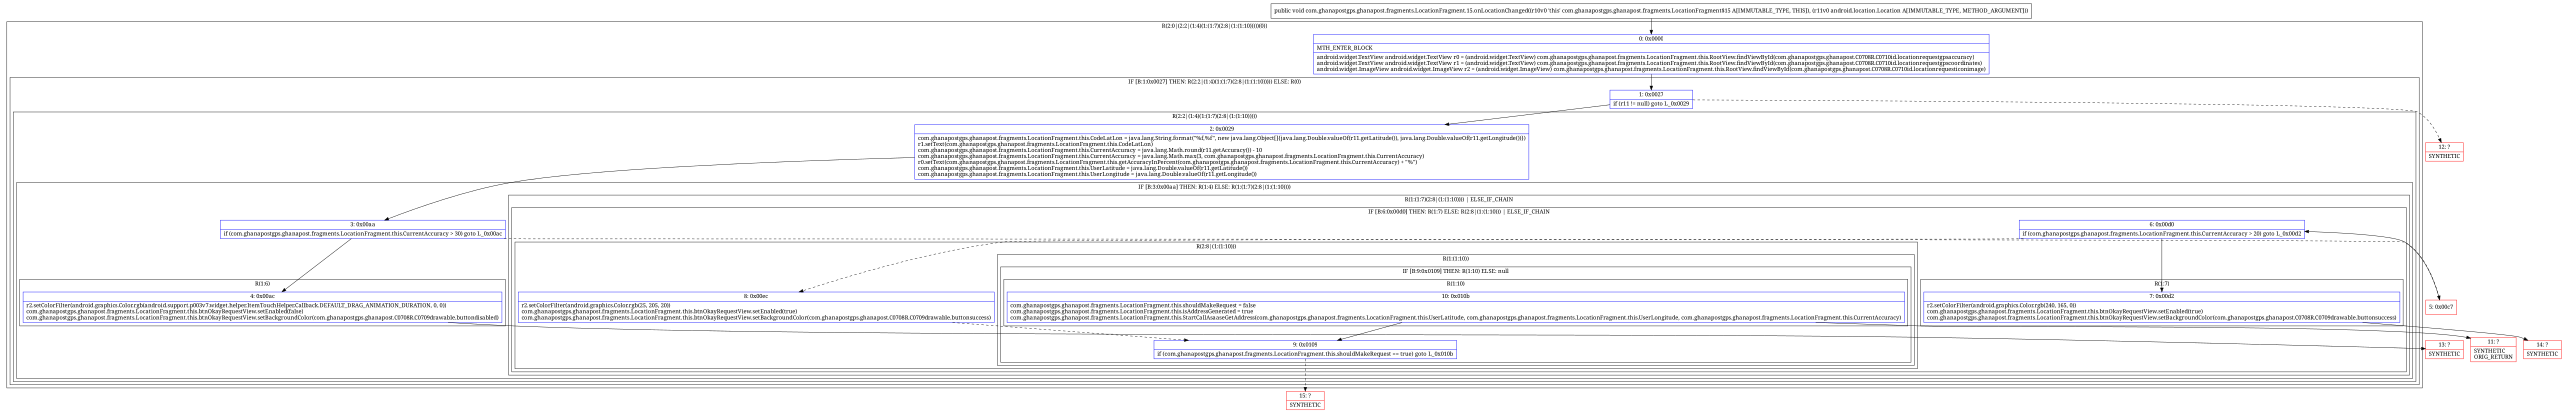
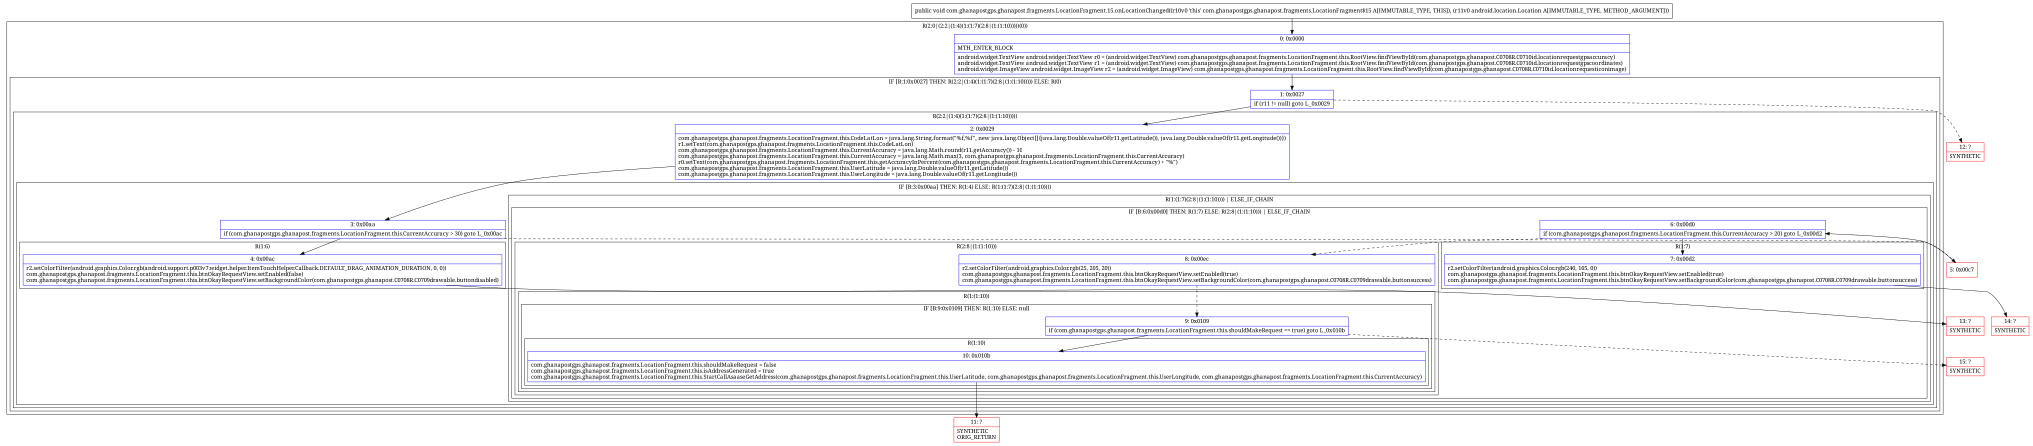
edge "10: 0x010b" -> "9: 0x0109": reversed
